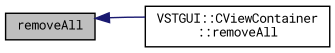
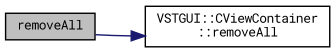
edge "VSTGUI::CViewContainer ::removeAll" -> "removeAll": reversed
